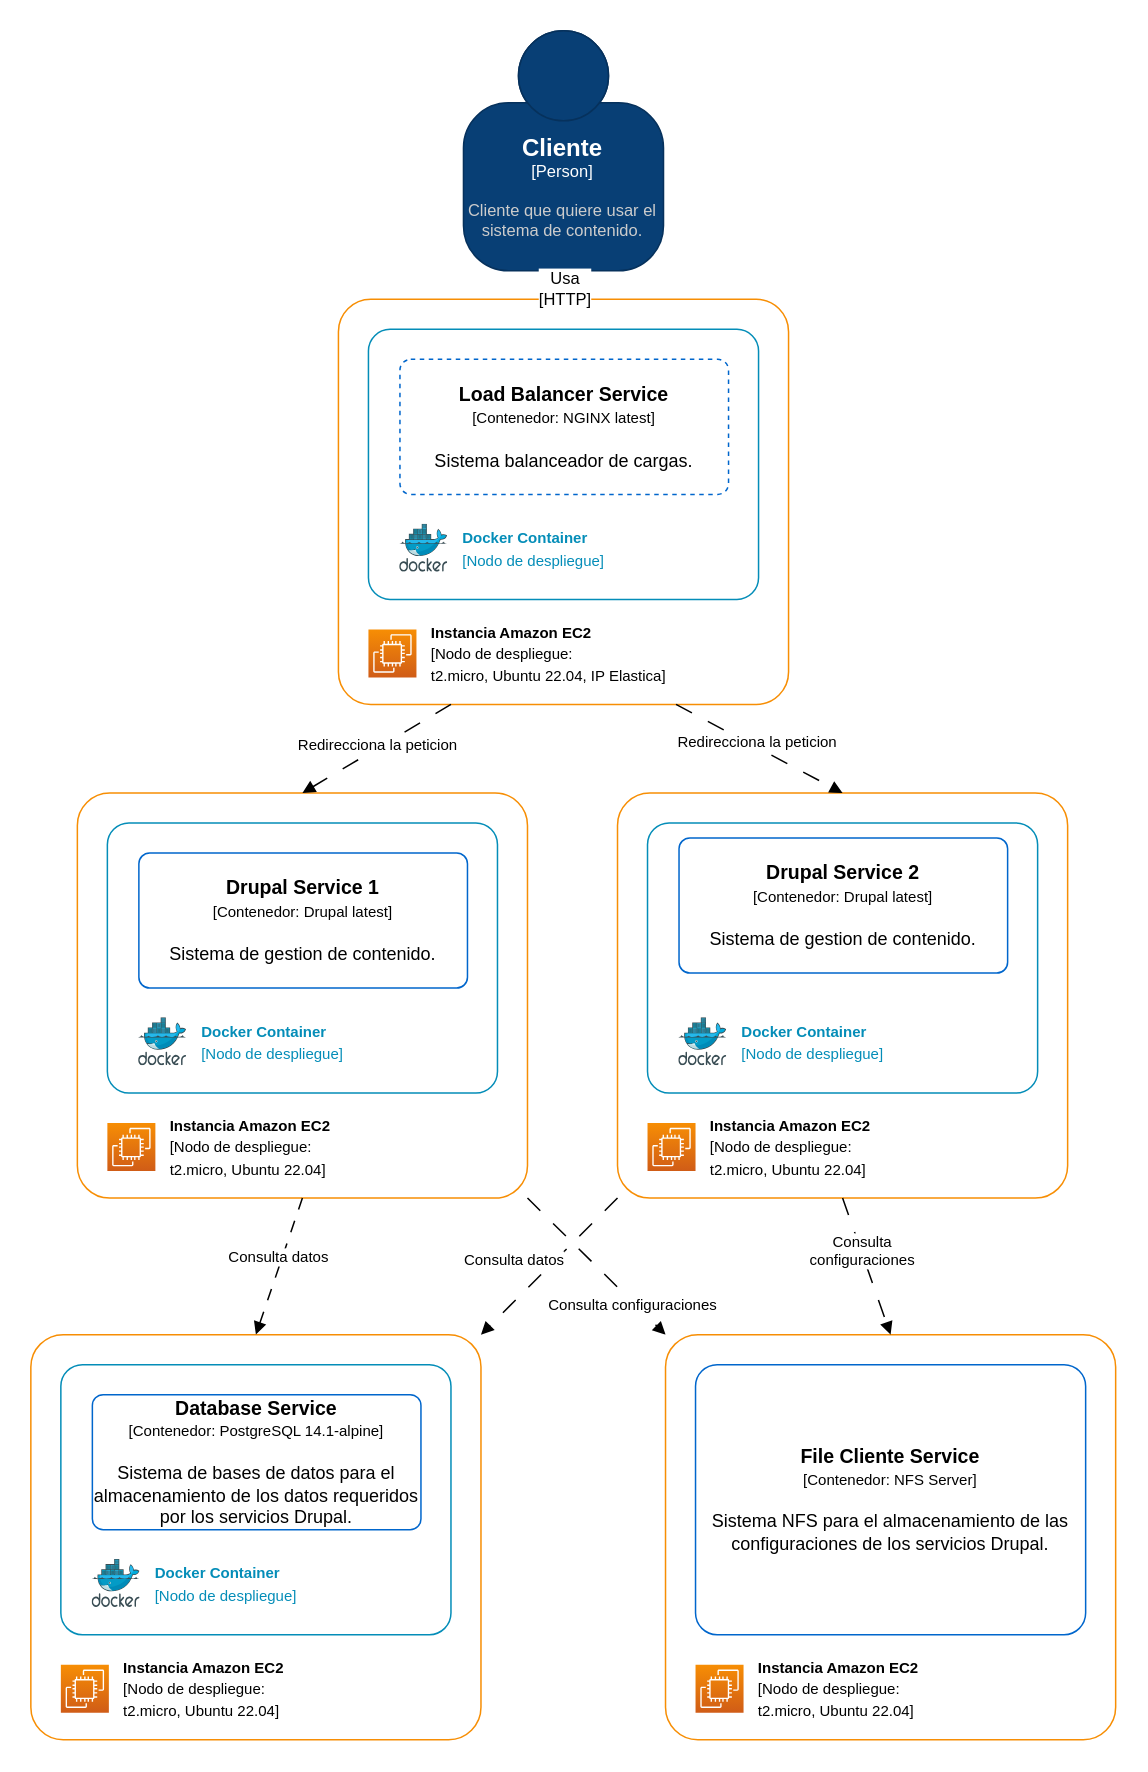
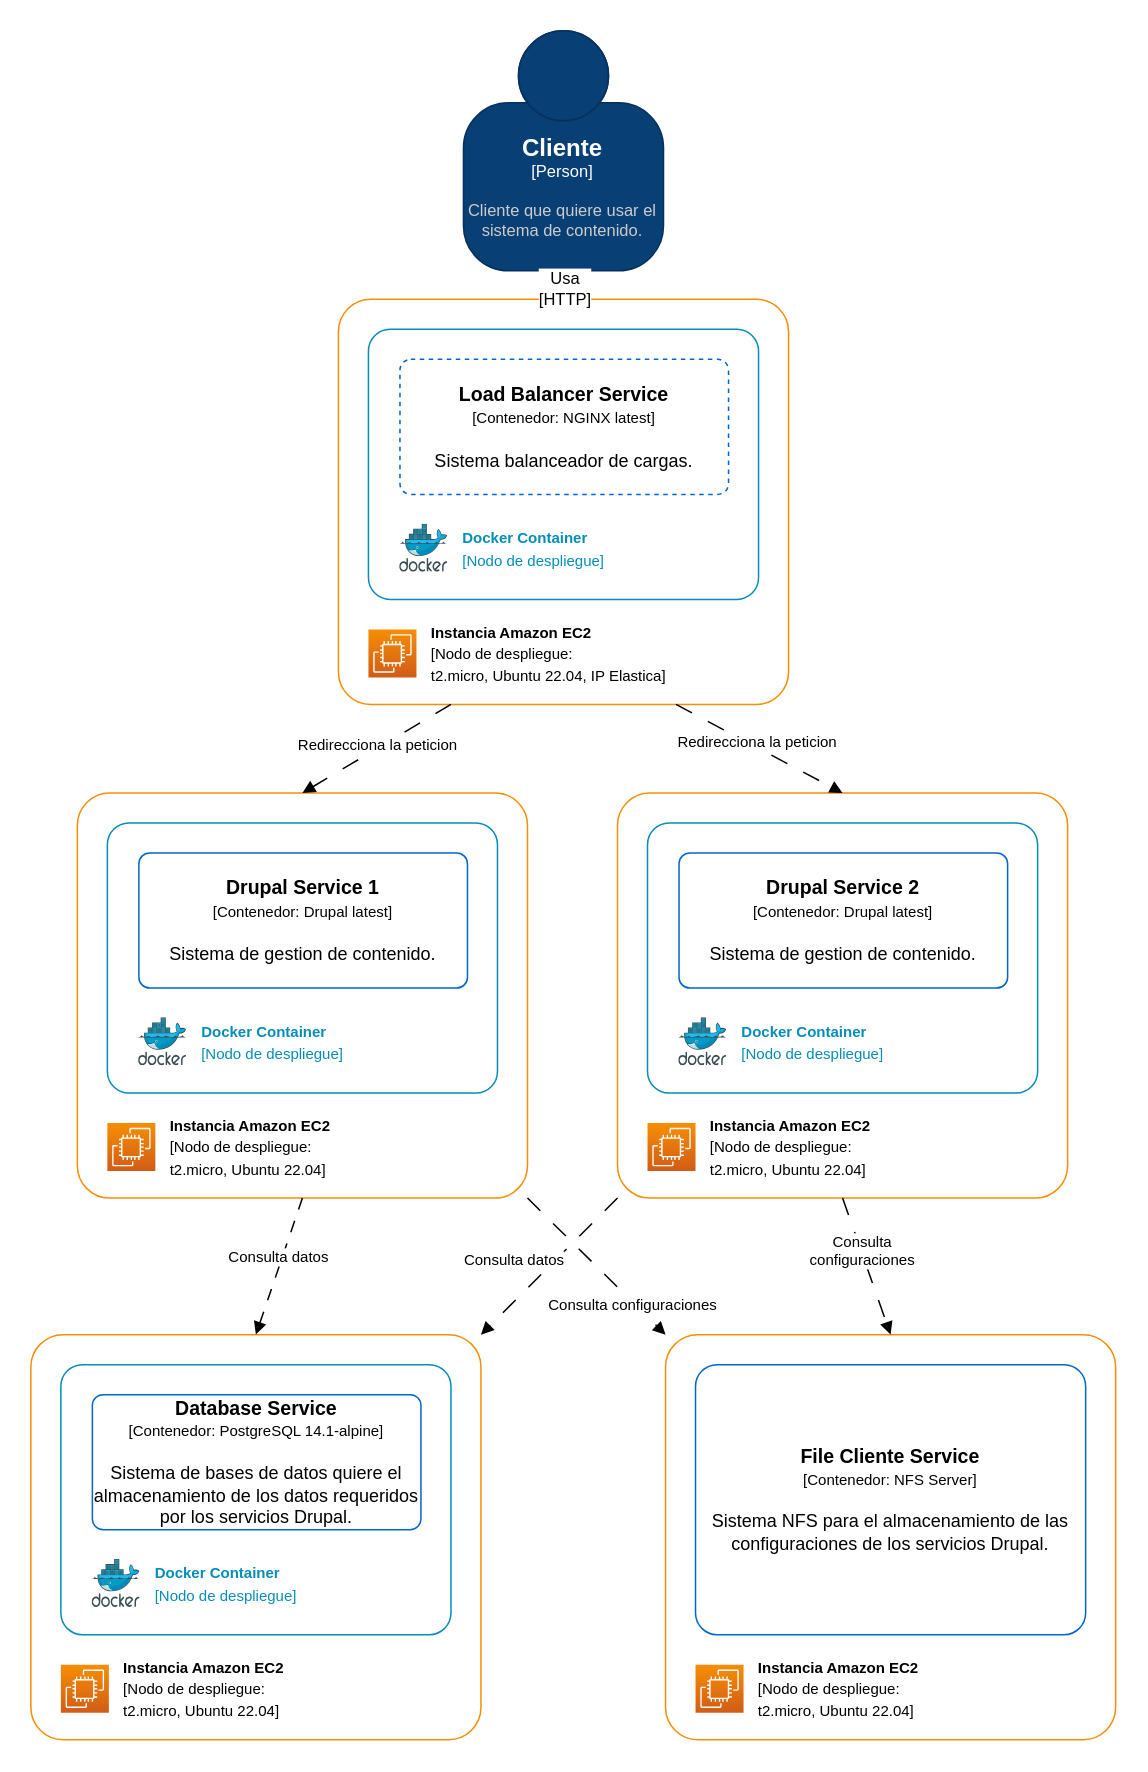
node "Drupal Service 2[Contenedor: Drupal latest]Sistema de gestion de contenido.": moved (843, 905) -> (843, 920)
node "Database Service[Contenedor: PostgreSQL 14.1-alpine]Sistema de bases de datos para el almacenamiento de los datos requeridos por los servicios Drupal.": label "Database Service[Contenedor: PostgreSQL 14.1-alpine]Sistema de bases de datos para el almacenamiento de los datos requeridos por los servicios Drupal." -> "Database Service[Contenedor: PostgreSQL 14.1-alpine]Sistema de bases de datos quiere el almacenamiento de los datos requeridos por los servicios Drupal."
